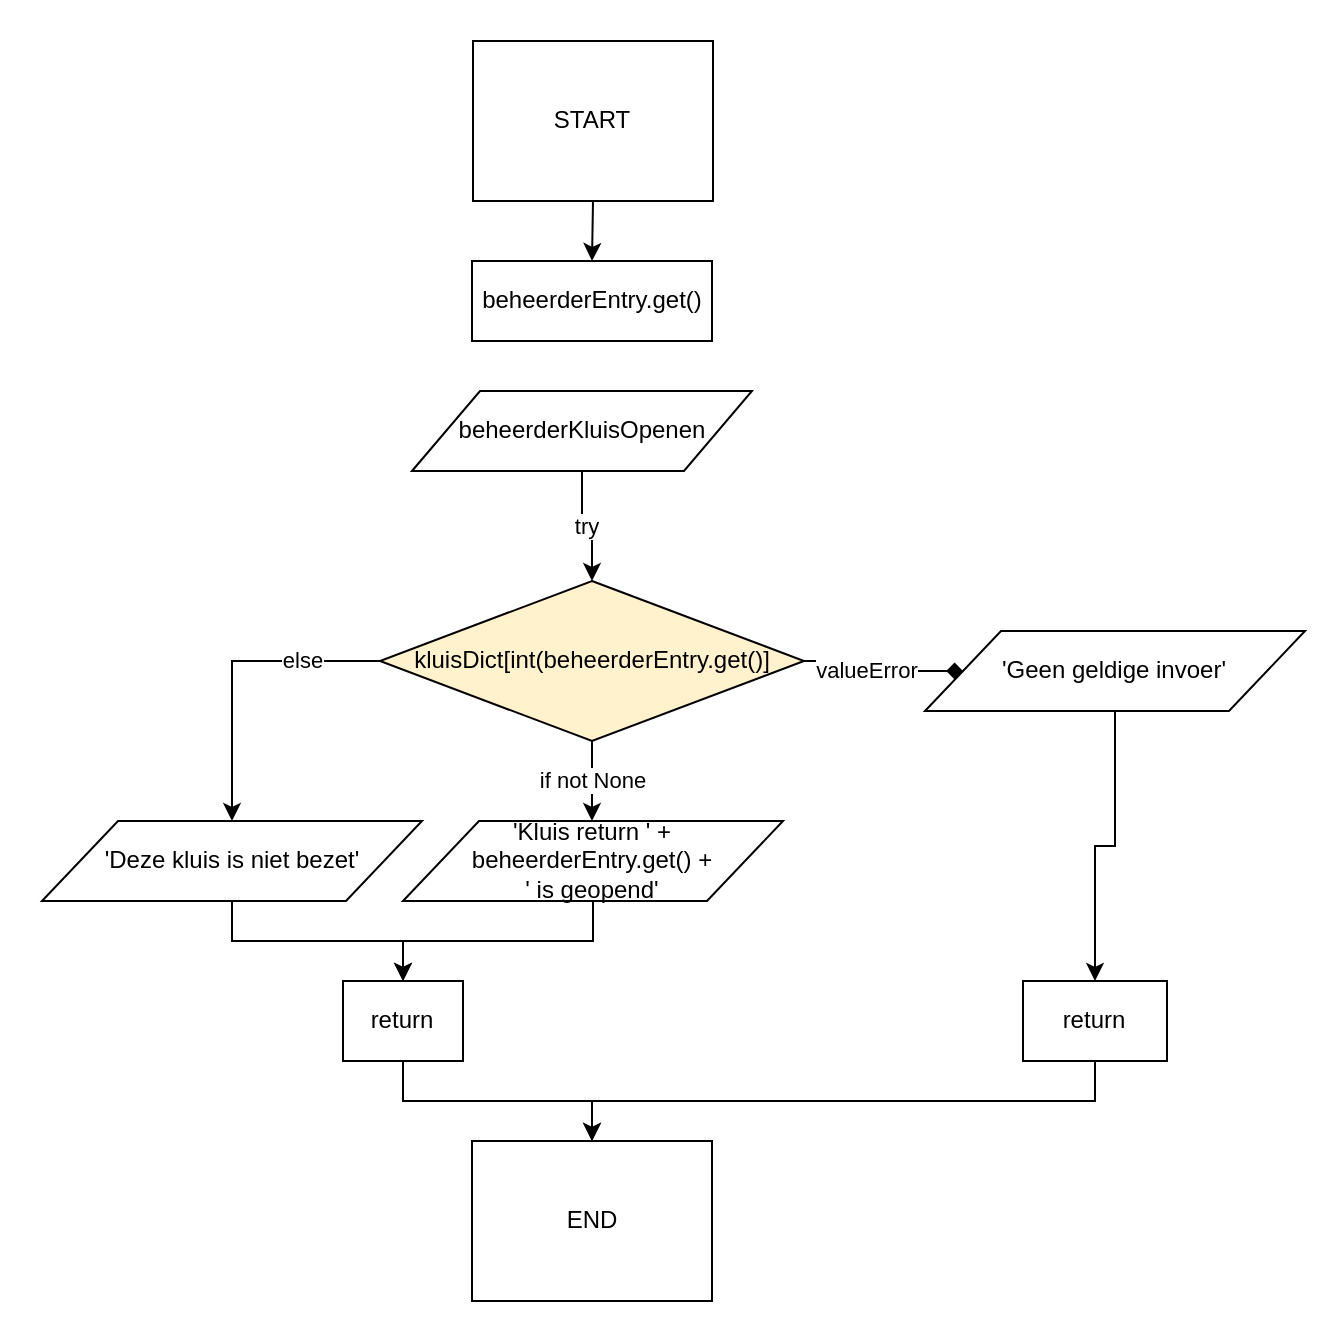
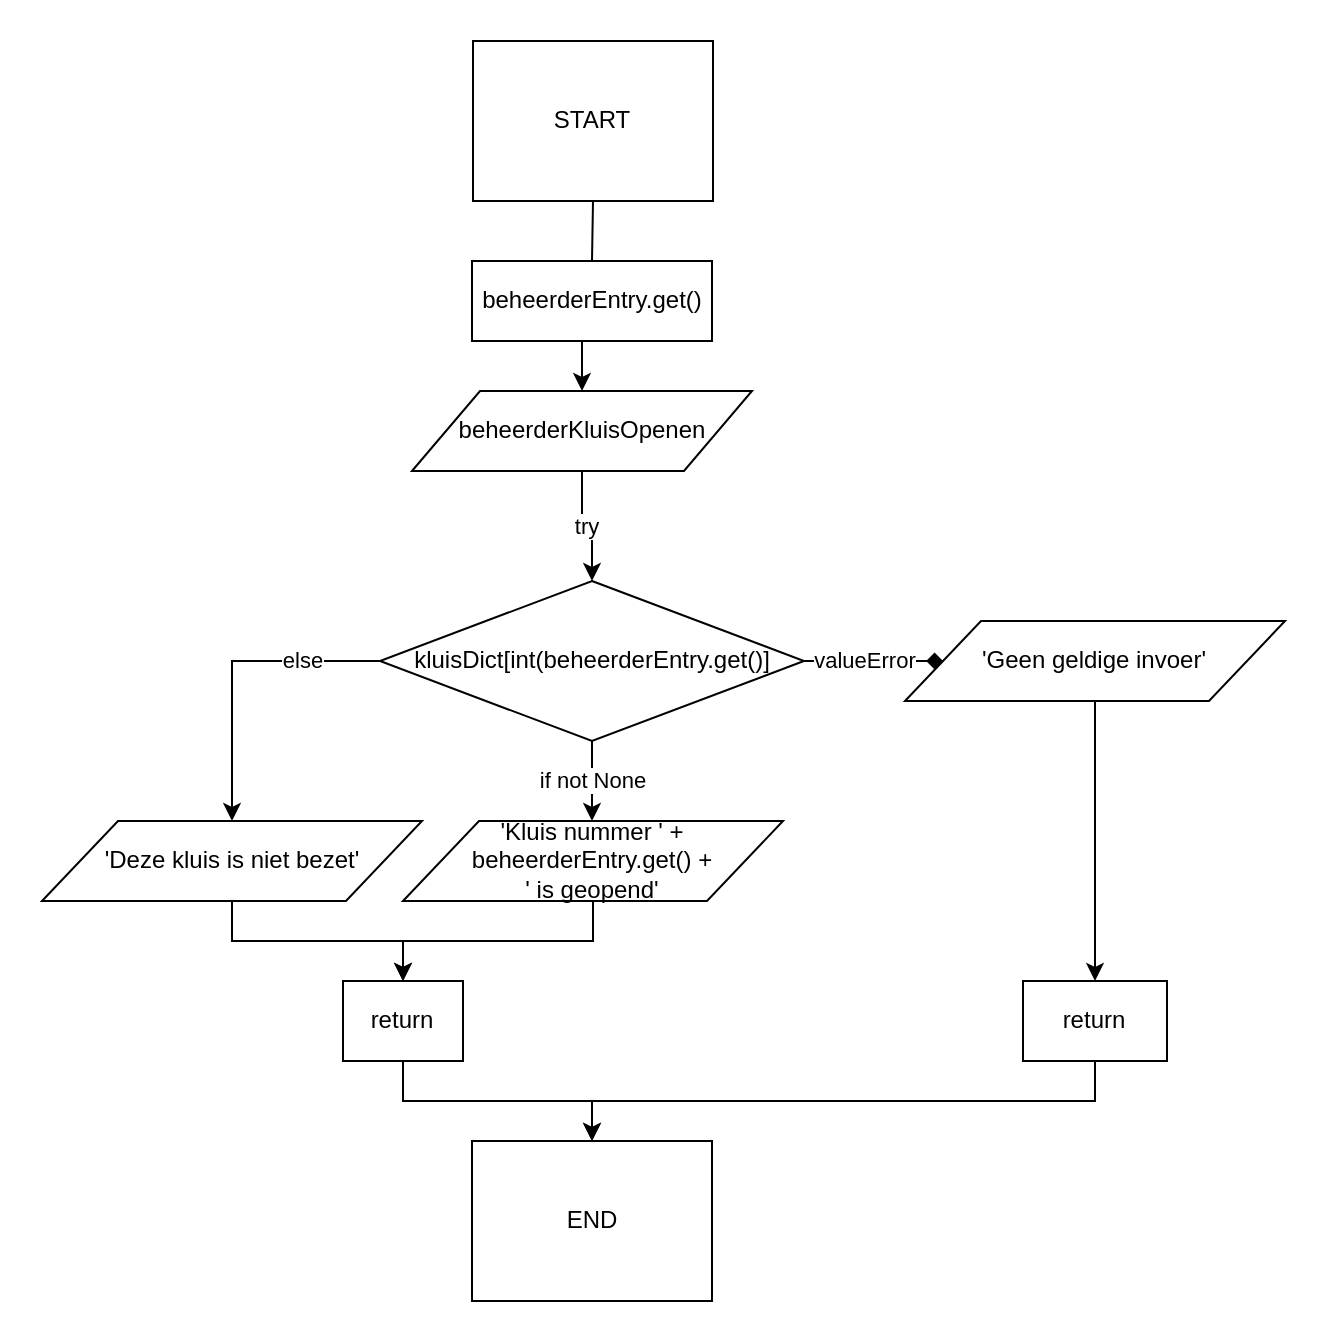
edge "START" -> "beheerderEntry.get()": arrowhead classic -> none
edge "beheerderEntry.get()" -> "beheerderKluisOpenen": added
node "kluisDict[int(beheerderEntry.get()]": fillcolor #fff2cc -> #ffffff
node "'Geen geldige invoer'": moved (1115, 671) -> (1095, 661)
node "'Kluis return ' + beheerderEntry.get() + ' is geopend'": label "'Kluis return ' + beheerderEntry.get() + ' is geopend'" -> "'Kluis nummer ' + beheerderEntry.get() + ' is geopend'"
